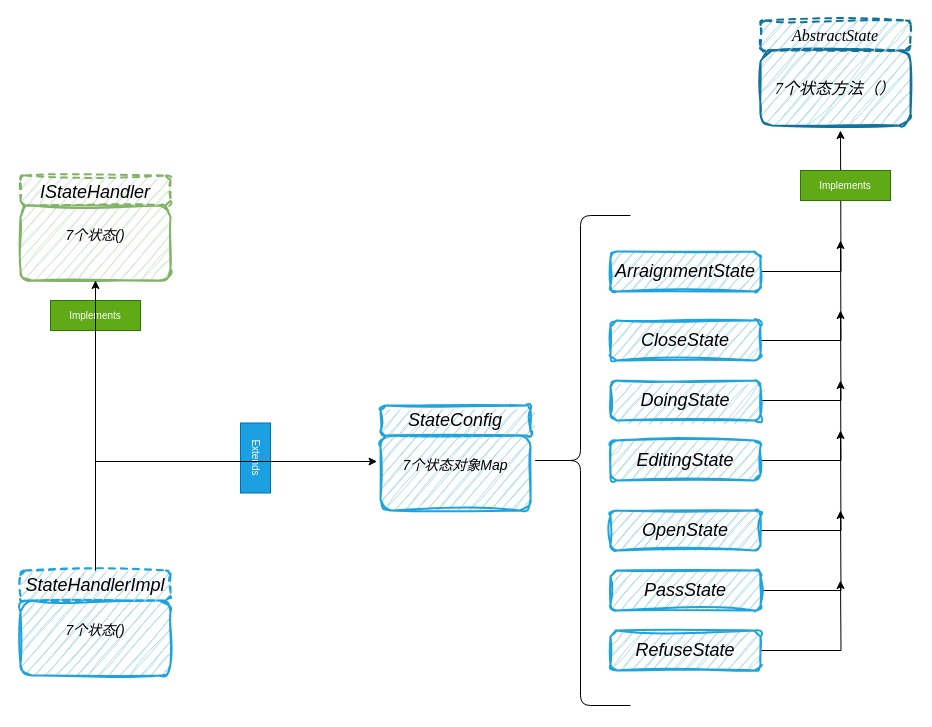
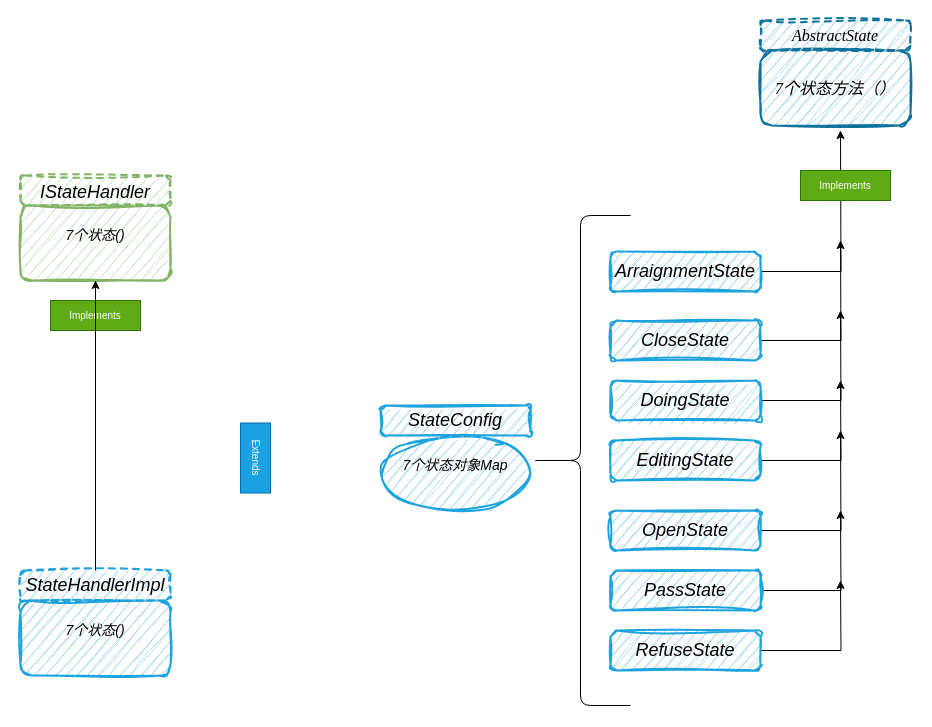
edge "StateHandlerImpl" -> "7个状态对象Map": removed
node "7个状态对象Map": shape rounded rectangle -> ellipse
